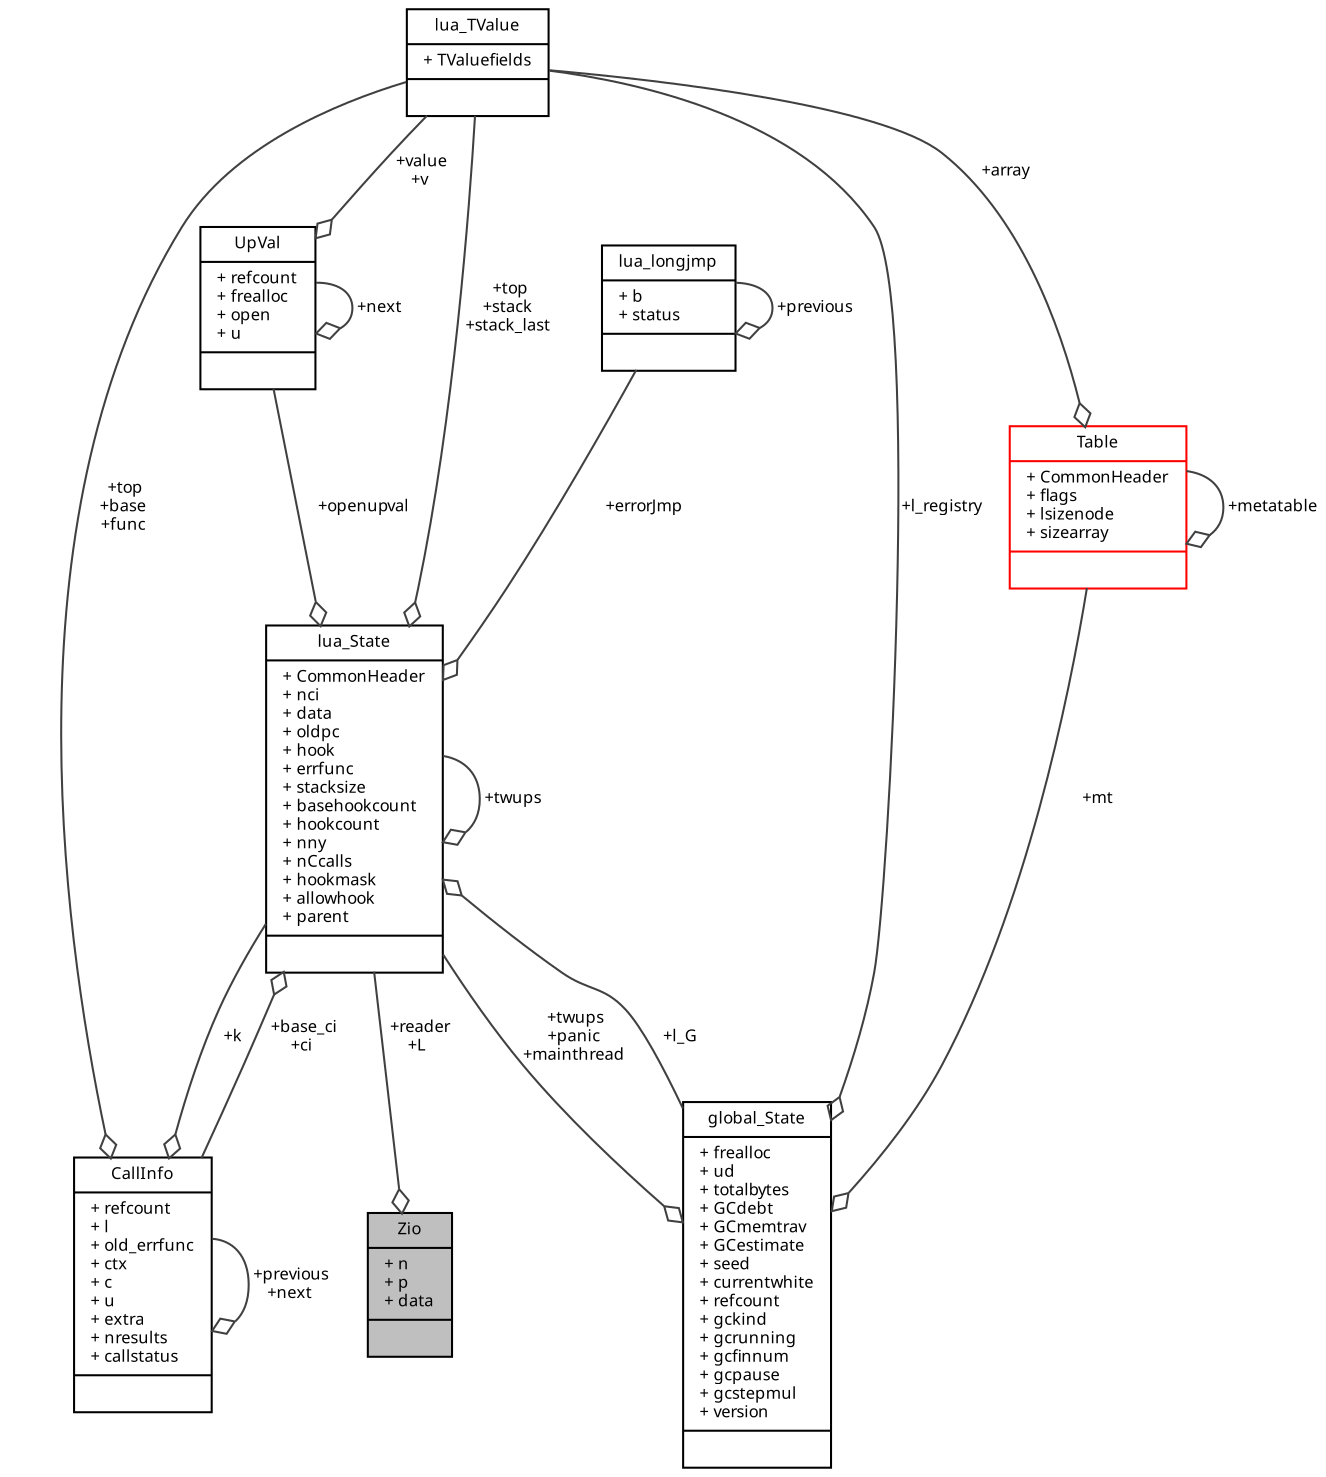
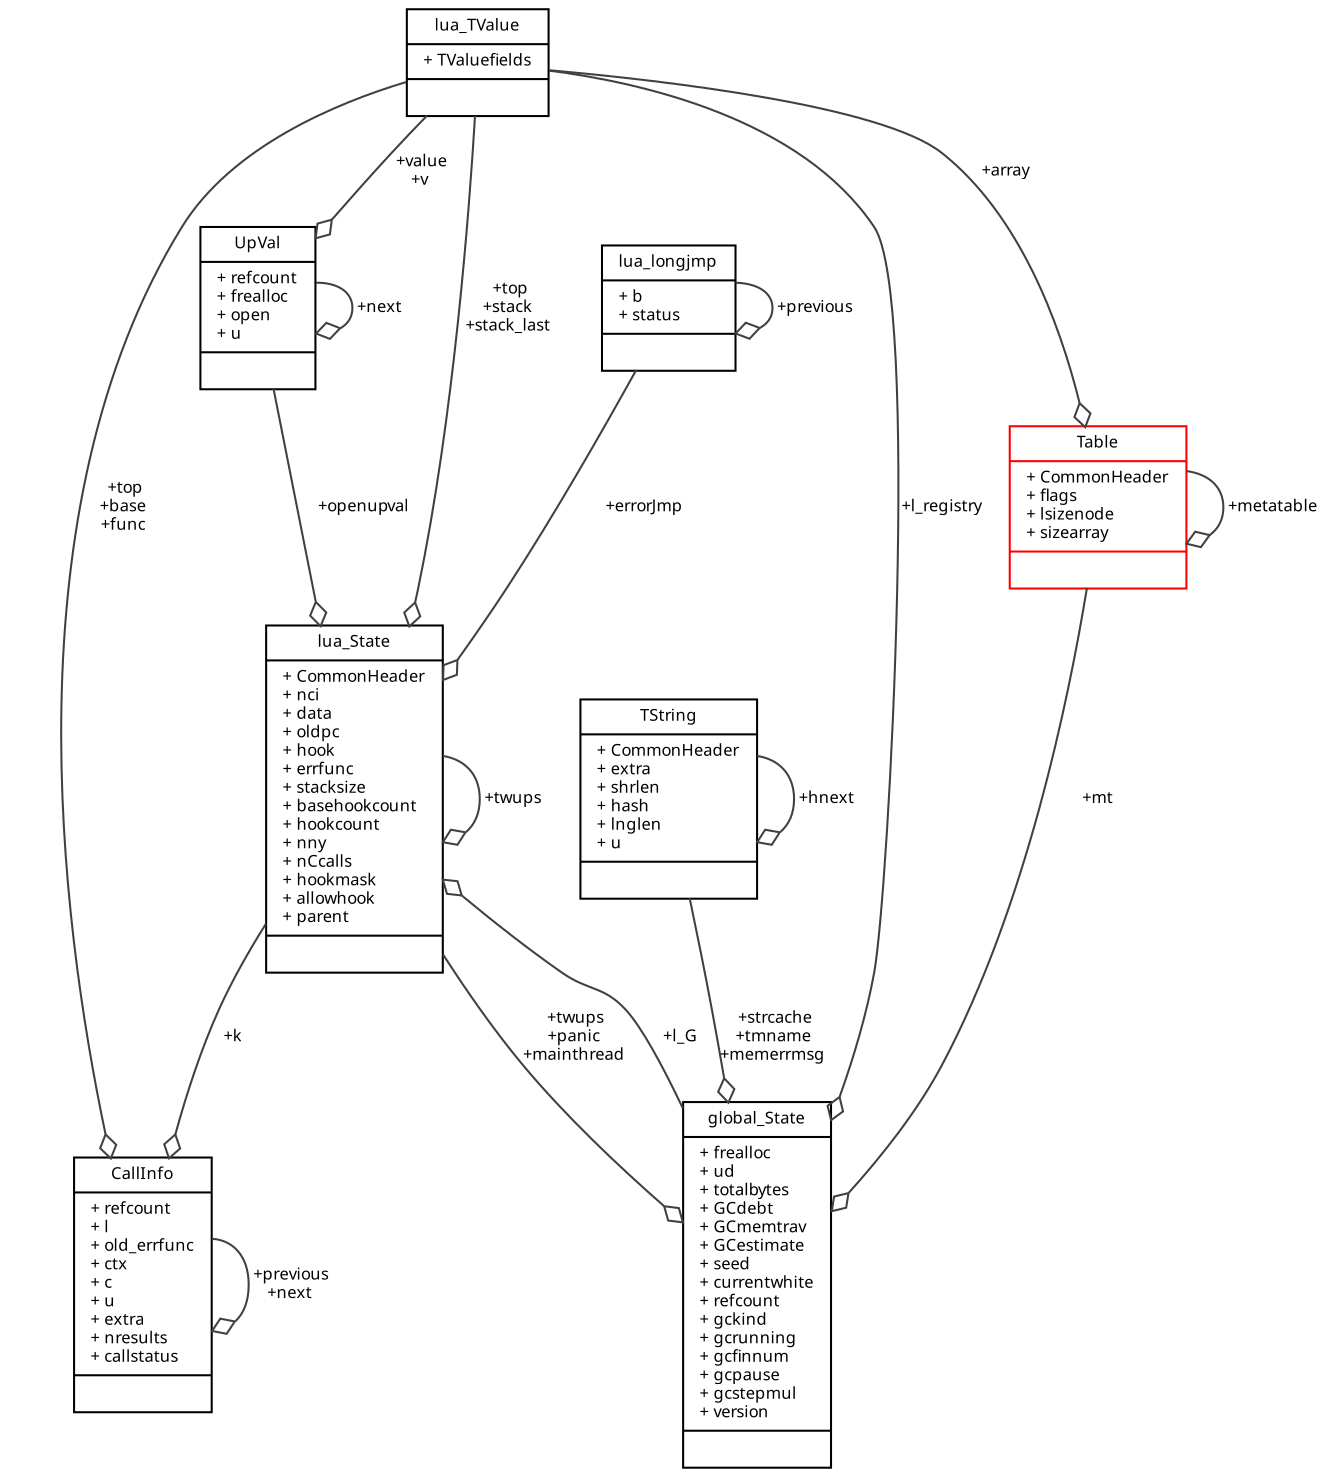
node "TString": added
edge "CallInfo" -> "lua_State": removed, label "+base_ci +ci"
node "Zio": removed
